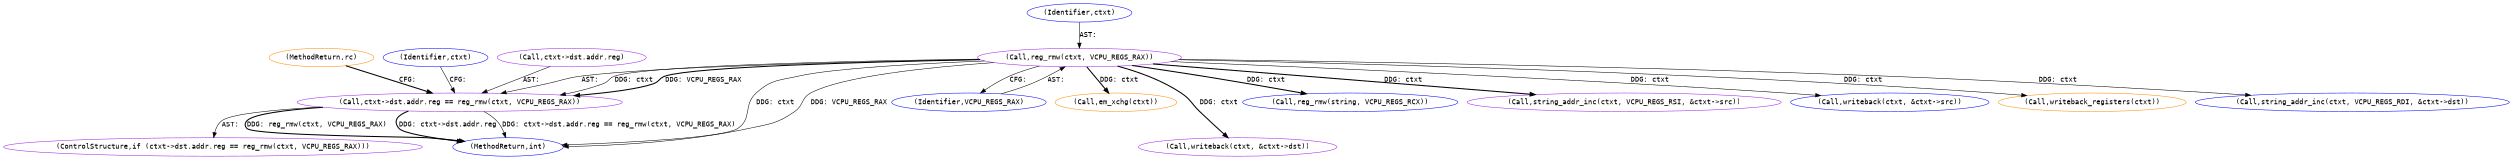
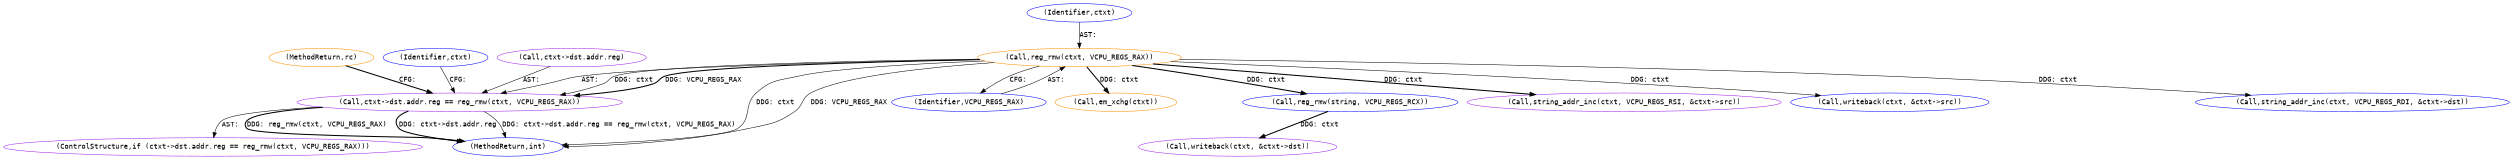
node "(Call,reg_rmw(ctxt, VCPU_REGS_RAX))": color purple -> darkorange
edge "(Call,reg_rmw(ctxt, VCPU_REGS_RAX))" -> "(Call,writeback(ctxt, &ctxt->dst))": now "(Call,reg_rmw(string, VCPU_REGS_RCX))" -> "(Call,writeback(ctxt, &ctxt->dst))"
node "(Call,writeback_registers(ctxt))": removed
